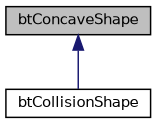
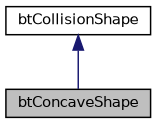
edge "btCollisionShape" -> "btConcaveShape": reversed
